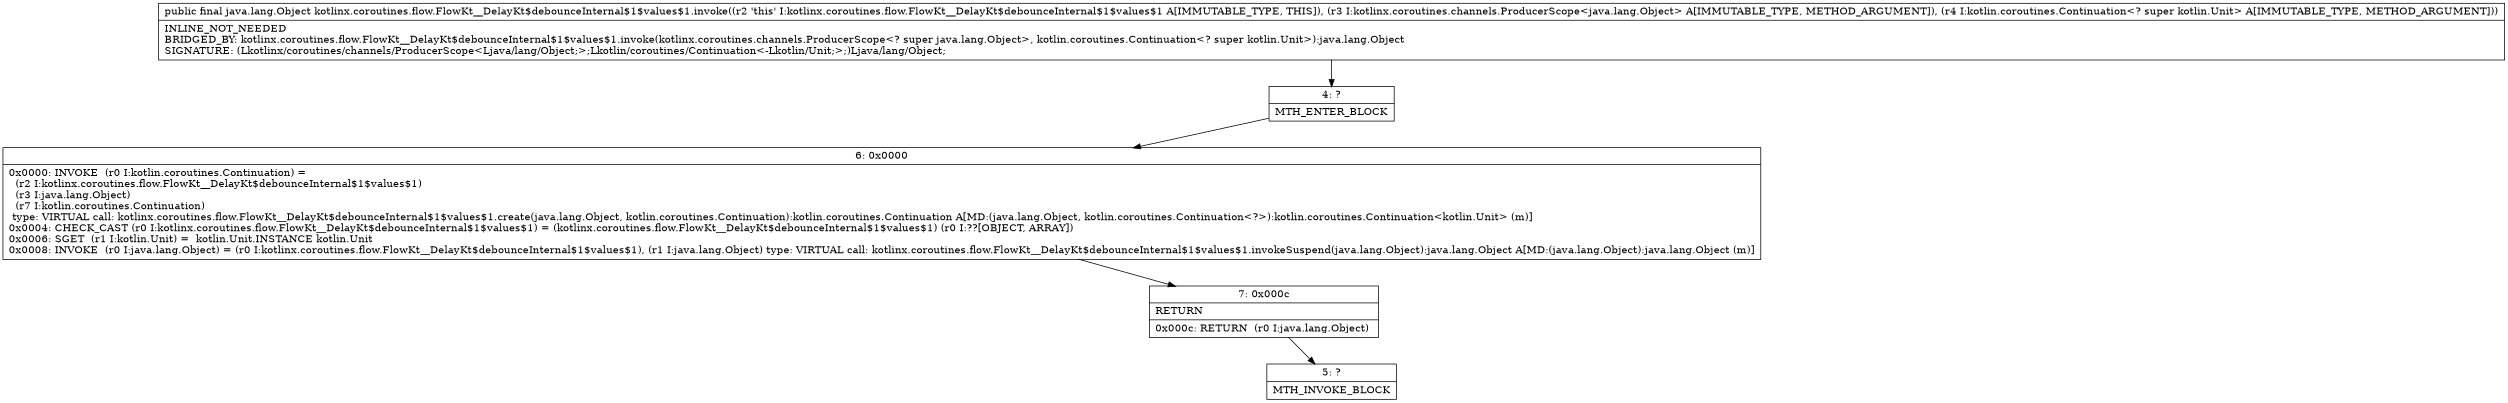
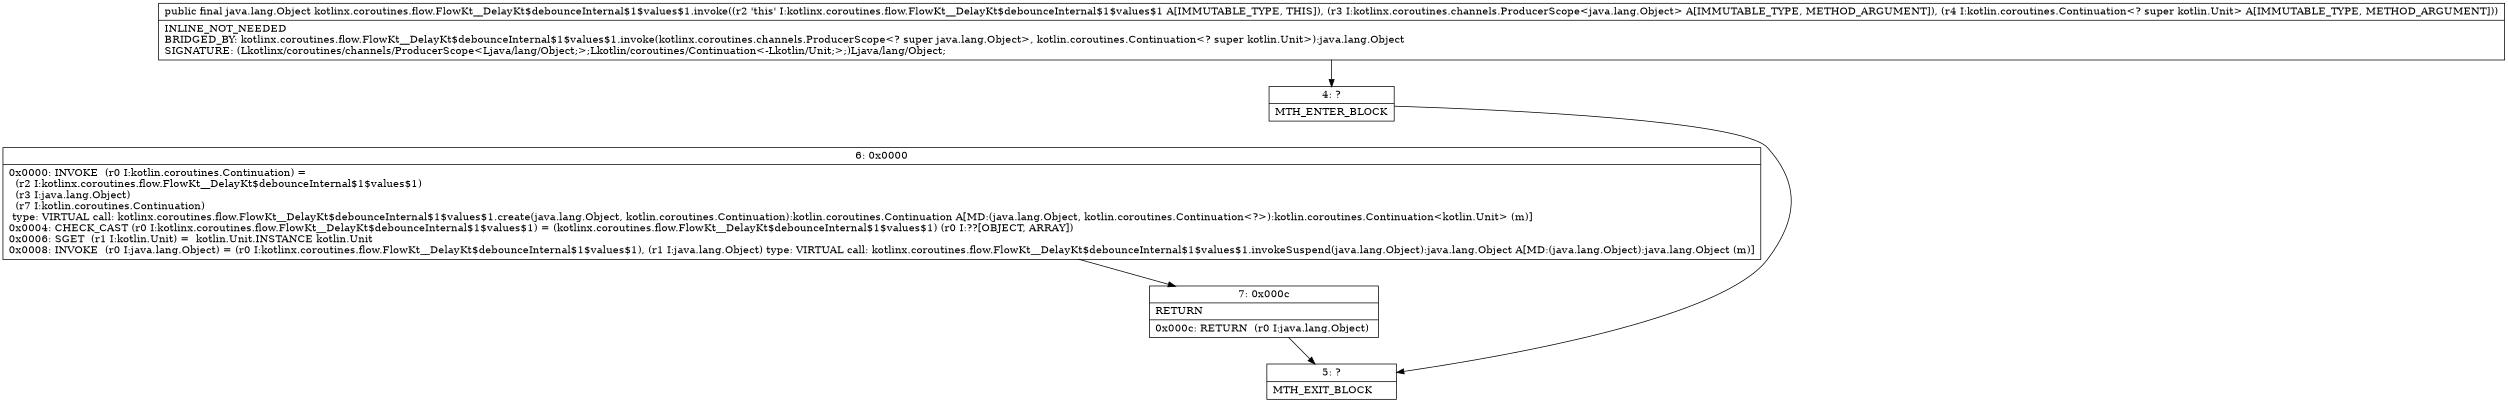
edge "4: ?" -> "6: 0x0000": now "4: ?" -> "5: ?"
node "5: ?": text "MTH_INVOKE_BLOCK" -> "MTH_EXIT_BLOCK"
